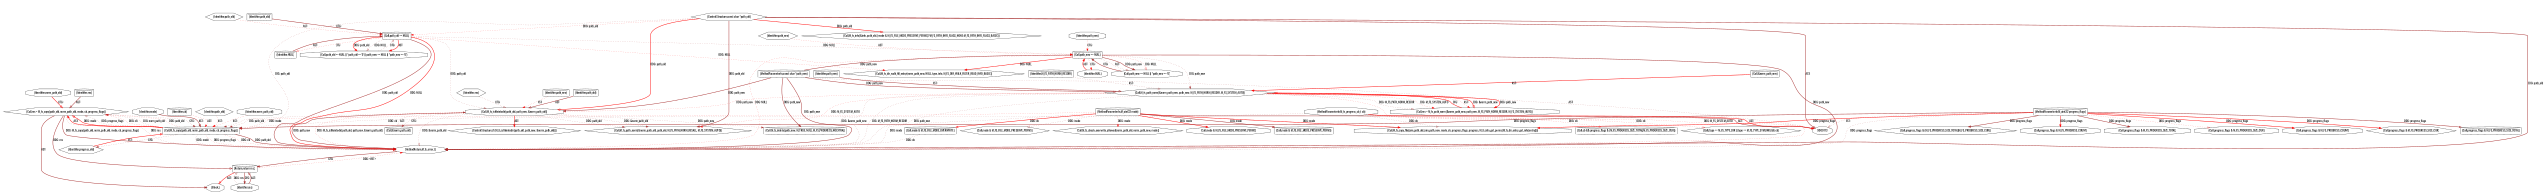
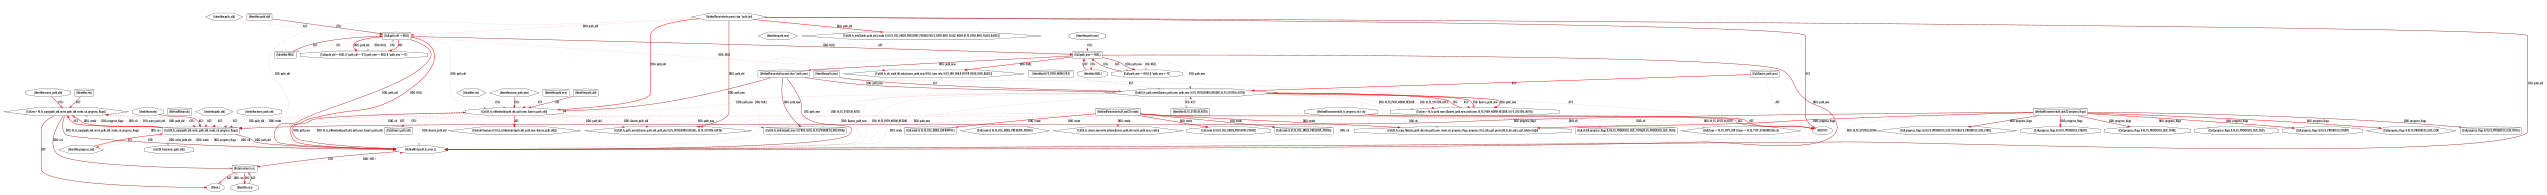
node "(ControlStructure,const char *path_old)": label "(ControlStructure,const char *path_old)" -> "(MethodParameterIn,const char *path_old)"
edge "(Call,path_old == NULL)" -> "(Call,path_new == NULL)": style dotted -> bold
edge "(MethodParameterIn,const char *path_new)" -> "(Call,path_new == NULL)": reversed
node "(Identifier,M_FS_PATH_NORM_RESDIR)": label "(Identifier,M_FS_PATH_NORM_RESDIR)" -> "(Identifier,M_FS_PATH_NORM_FILE)"
node "(Identifier,norm_path_new)": added
node "(Identifier,cb)": label "(Identifier,cb)" -> "(MethodReturn,cb)"
node "(Identifier,M_FS_SYSTEM_AUTO)": added
edge "(MethodParameterIn,M_uint32 progress_flags)" -> "9000113": now "(Call,&norm_path_new)" -> "9000113"
edge "(MethodParameterIn,M_uint32 mode)" -> "(Call,mode & M_FS_FILE_MODE_OVERWRITE)": label "DDG: cb" -> "DDG: mode"
edge "(MethodParameterIn,M_uint32 progress_flags)" -> "(MethodReturn,M_fs_error_t)": label "DDG: progress_flags" -> "DDG: M_FS_SYSTEM_AUTO"
edge "(Call,mode & M_FS_FILE_MODE_OVERWRITE)" -> "(MethodReturn,M_fs_error_t)": now "(MethodParameterIn,M_fs_progress_cb_t cb)" -> "(MethodReturn,M_fs_error_t)"
node "(Call,M_free(norm_path_old))": added
